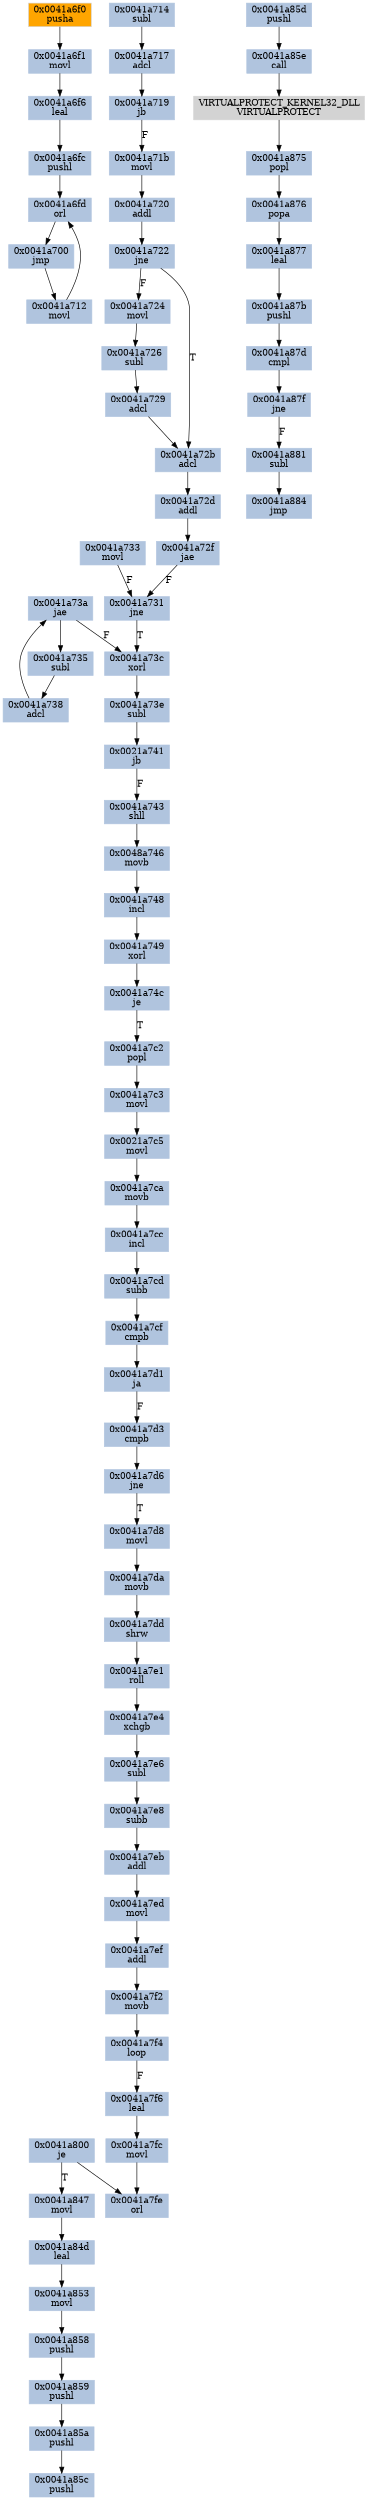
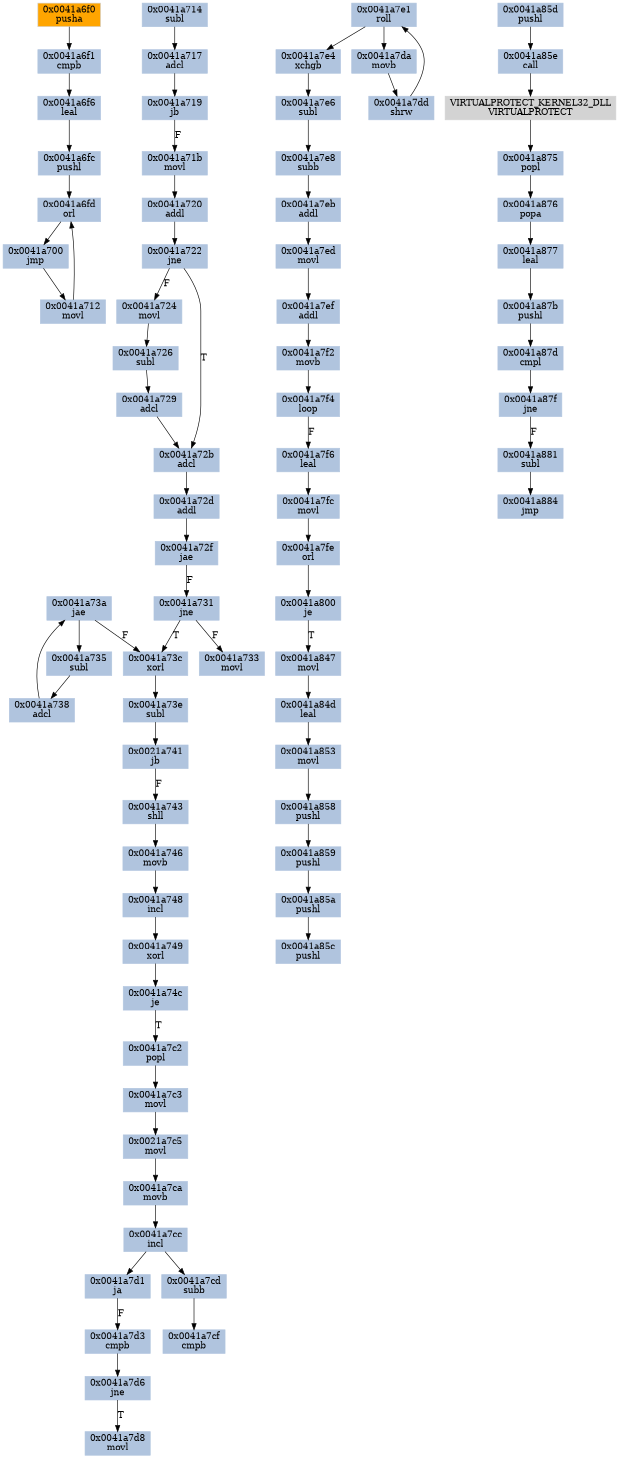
node "0x0041a6f1 movl": label "0x0041a6f1 movl" -> "0x0041a6f1 cmpb"
edge "0x0041a733 movl" -> "0x0041a731 jne": reversed
node "0x0048a746 movb": label "0x0048a746 movb" -> "0x0041a746 movb"
edge "0x0041a7cf cmpb" -> "0x0041a7d1 ja": now "0x0041a7cc incl" -> "0x0041a7d1 ja"
edge "0x0041a7d8 movl" -> "0x0041a7da movb": now "0x0041a7e1 roll" -> "0x0041a7da movb"
edge "0x0041a800 je" -> "0x0041a7fe orl": reversed
